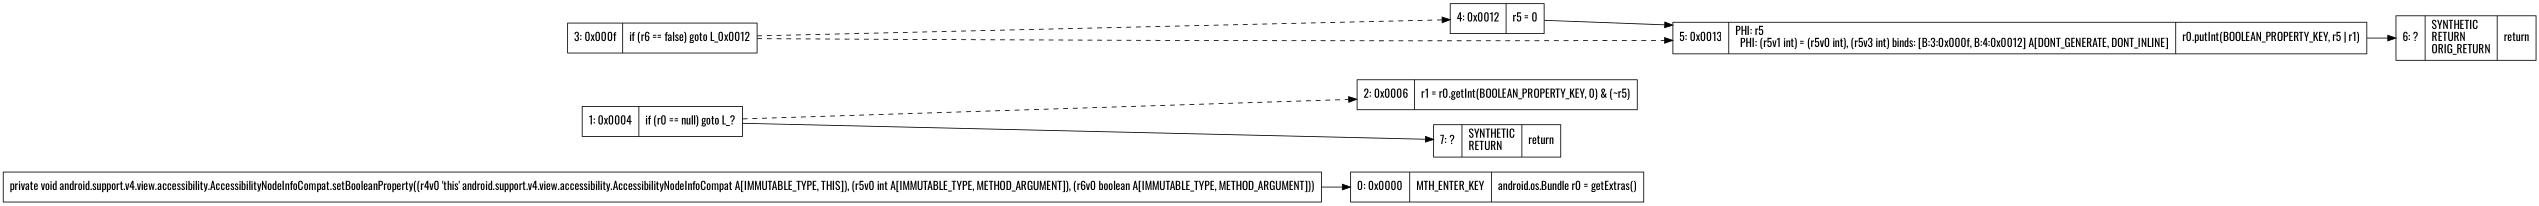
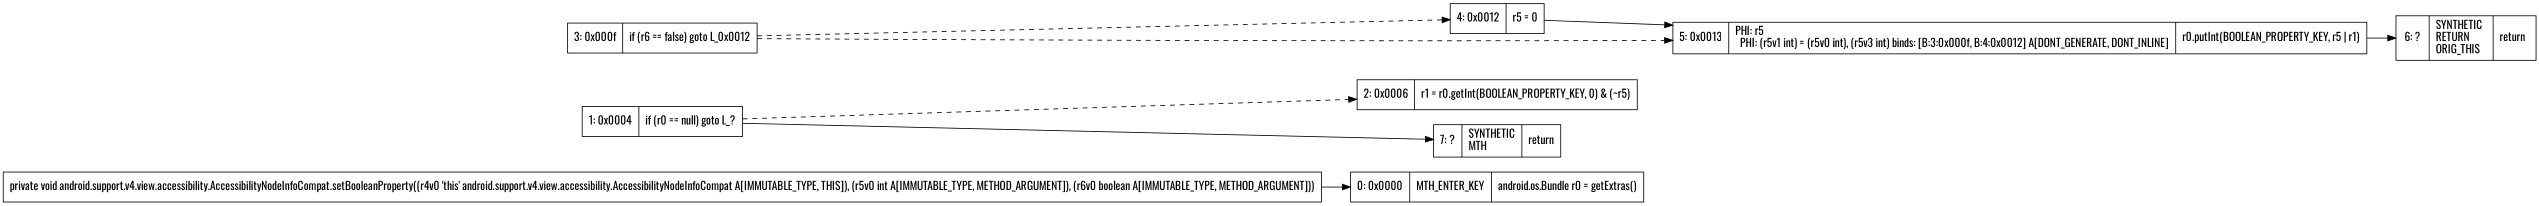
node "6: ?": text "ORIG_RETURN" -> "ORIG_THIS"
node "7: ?": text "RETURN" -> "MTH"
